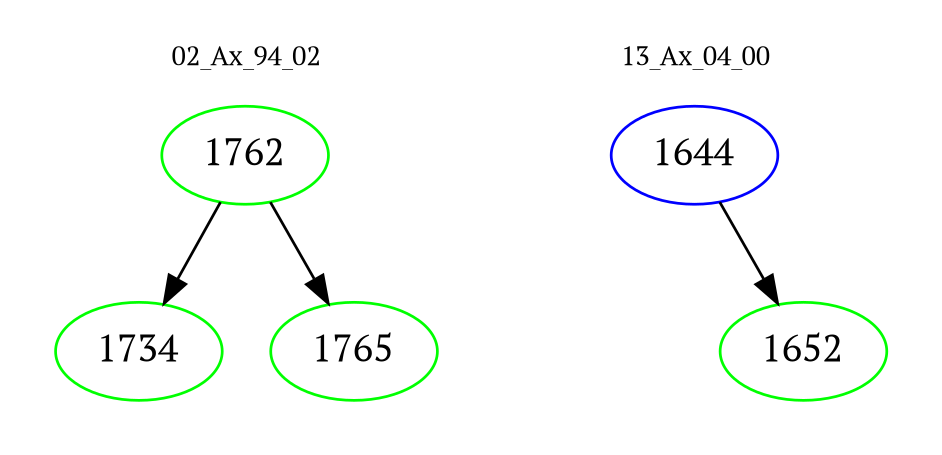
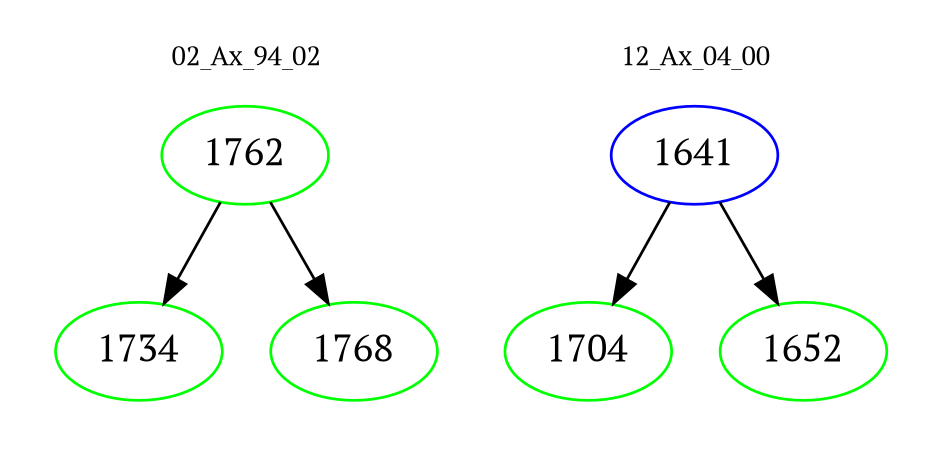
cluster "13_Ax_04_00": label "13_Ax_04_00" -> "12_Ax_04_00"
node "1644": label "1644" -> "1641"
node "1765": label "1765" -> "1768"
node "1704": added
